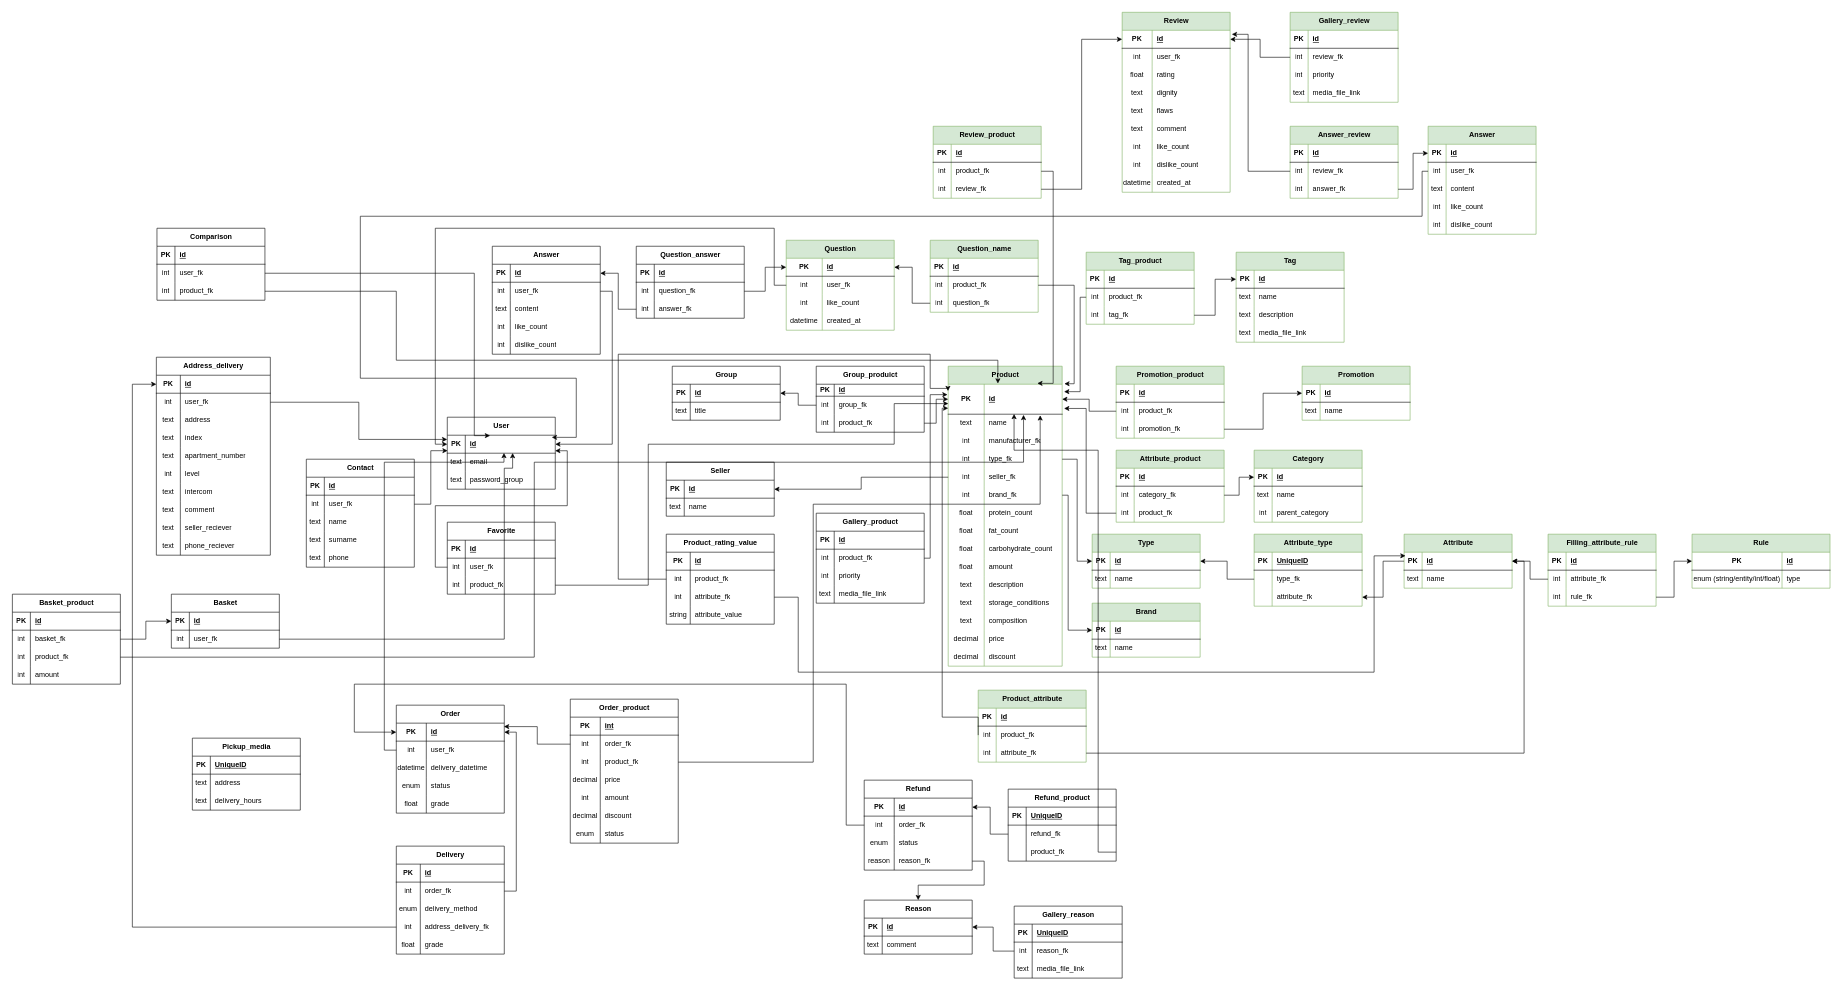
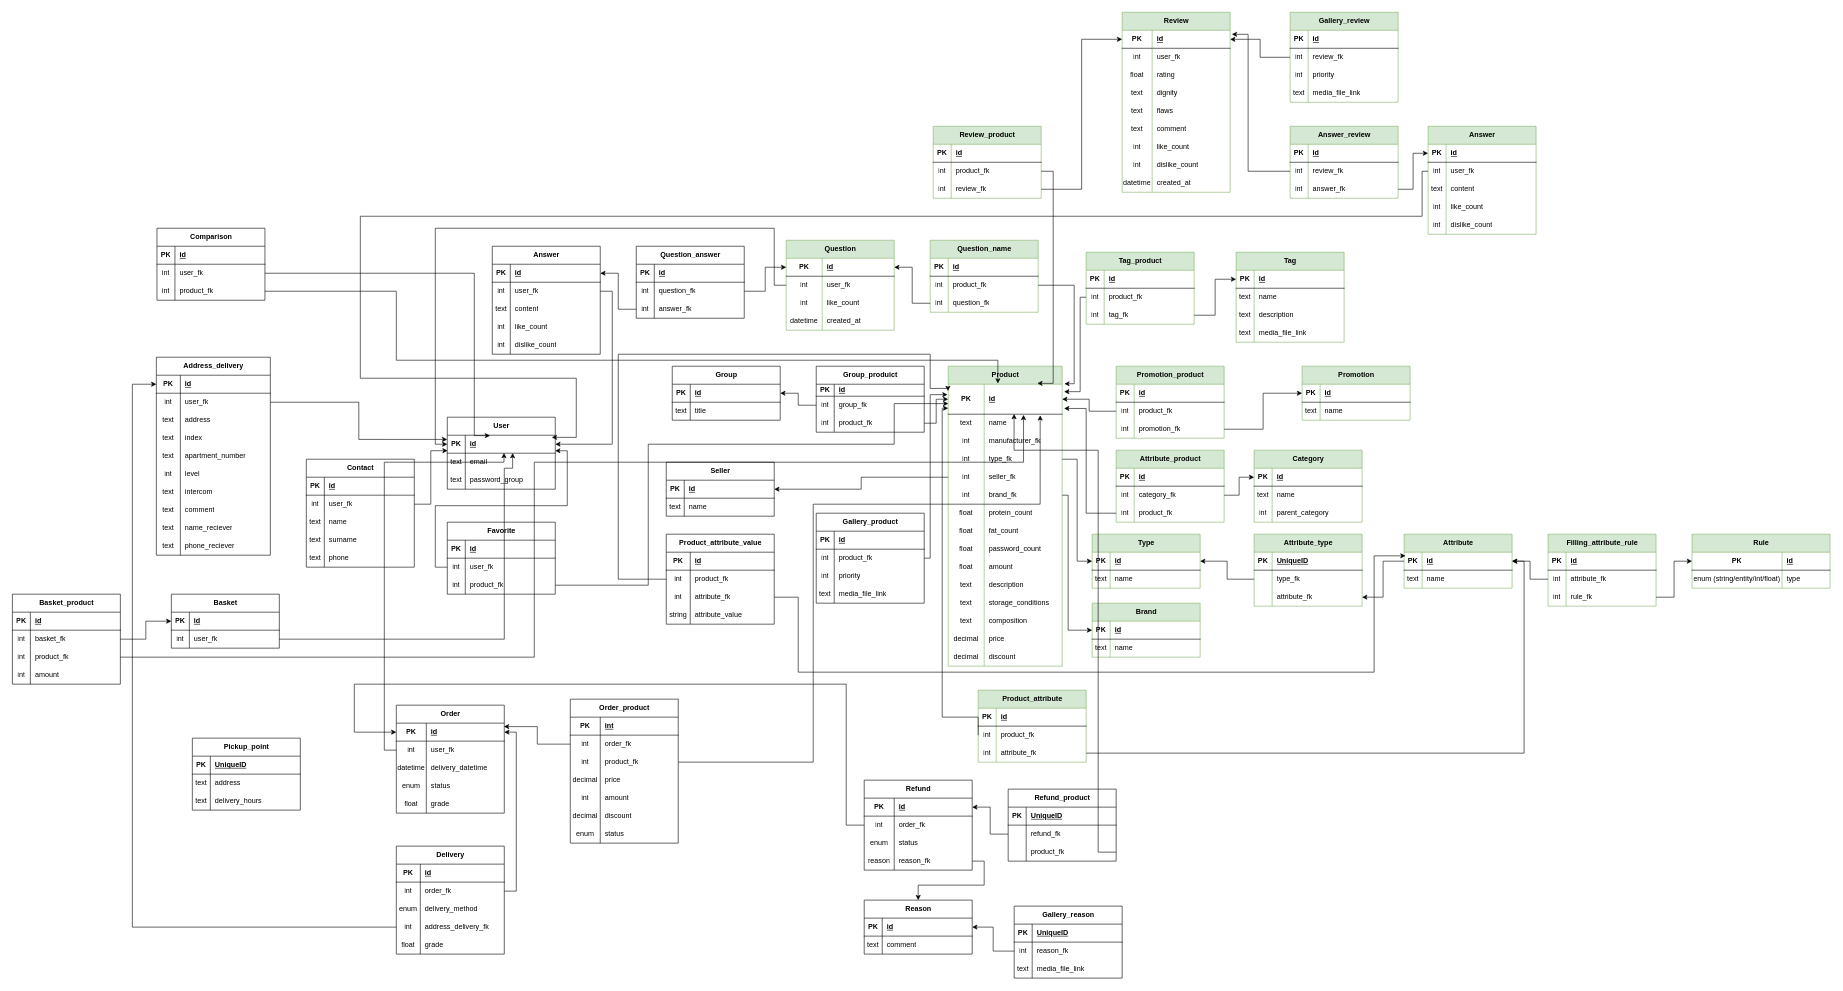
node "seller_reciever": label "seller_reciever" -> "name_reciever"
node "Product_rating_value": label "Product_rating_value" -> "Product_attribute_value"
node "carbohydrate_count": label "carbohydrate_count" -> "password_count"
node "Pickup_media": label "Pickup_media" -> "Pickup_point"
